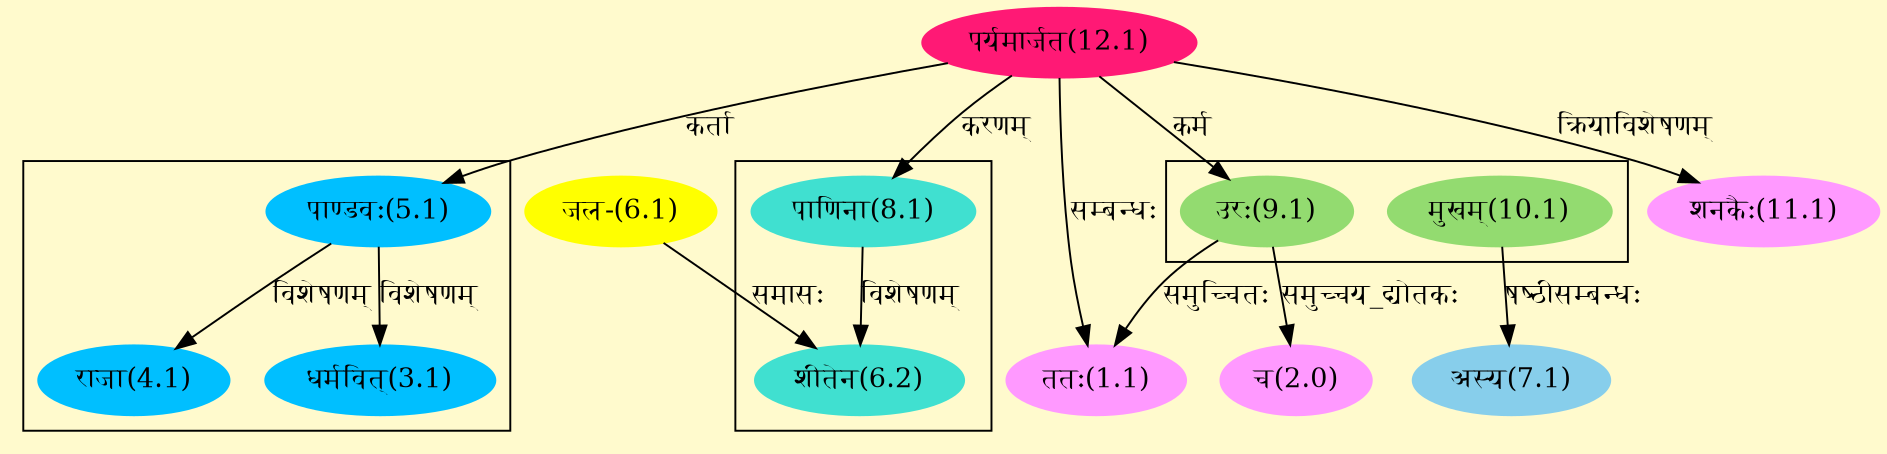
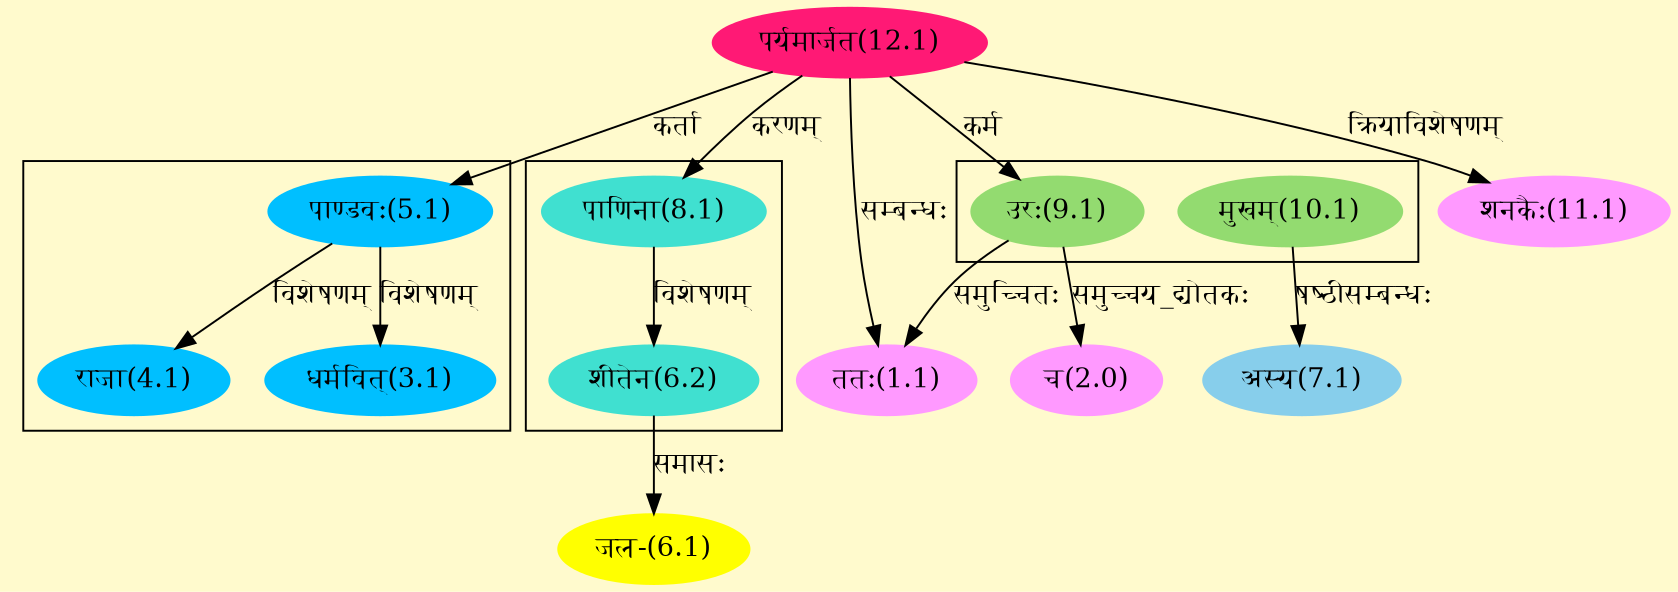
edge "जल-(6.1)" -> "शीतेन(6.2)": reversed
